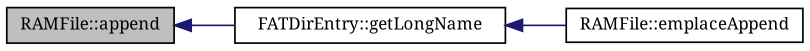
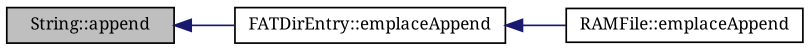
node "RAMFile::append": label "RAMFile::append" -> "String::append"
node "FATDirEntry::getLongName": label "FATDirEntry::getLongName" -> "FATDirEntry::emplaceAppend"
